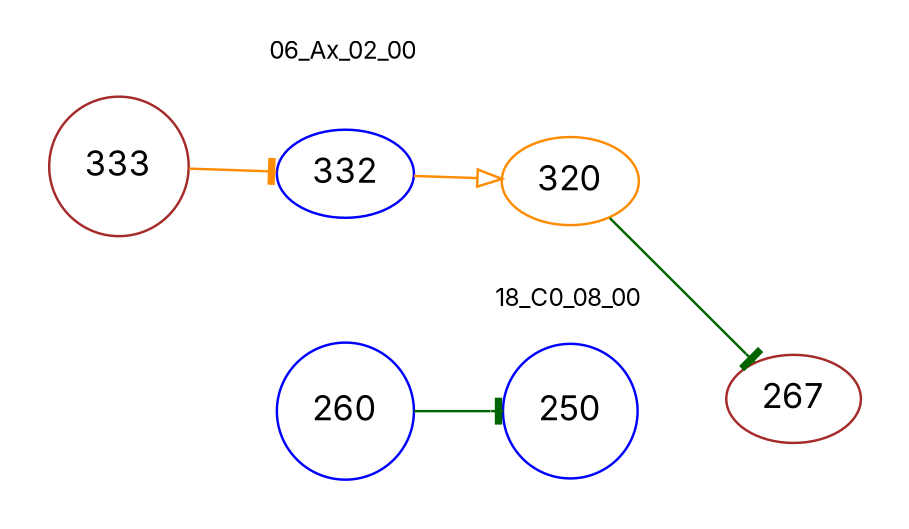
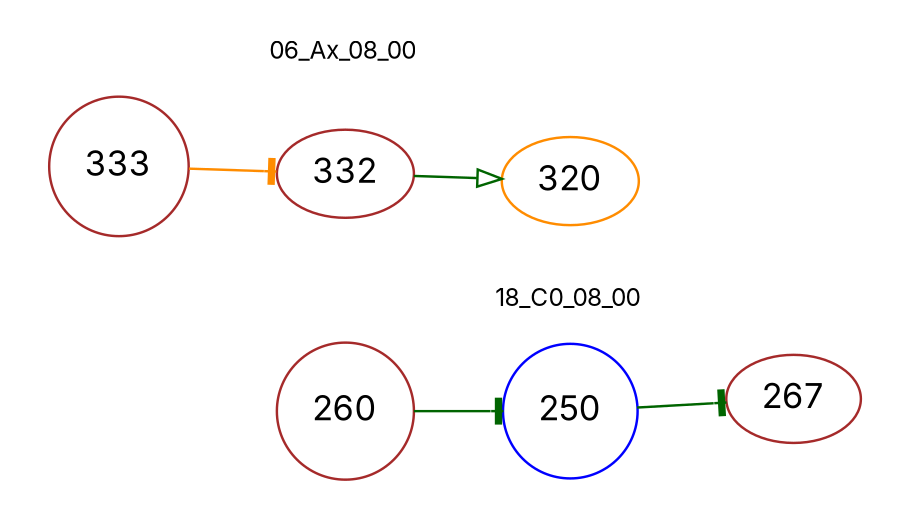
cluster "06_Ax_02_00": label "06_Ax_02_00" -> "06_Ax_08_00"
node "332": color blue -> brown
edge "332" -> "320": color darkorange -> darkgreen
edge "320" -> "267": now "250" -> "267"
node "260": color blue -> brown
